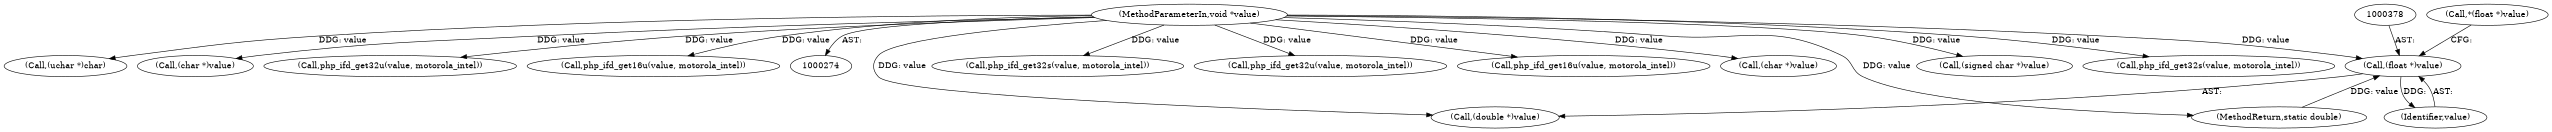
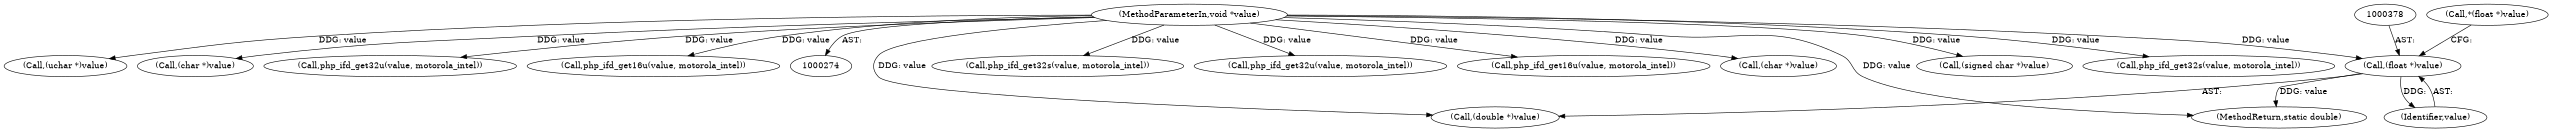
node "(Call,(uchar *)char)": label "(Call,(uchar *)char)" -> "(Call,(uchar *)value)"
edge "(MethodReturn,static double)" -> "(Call,(float *)value)": reversed
